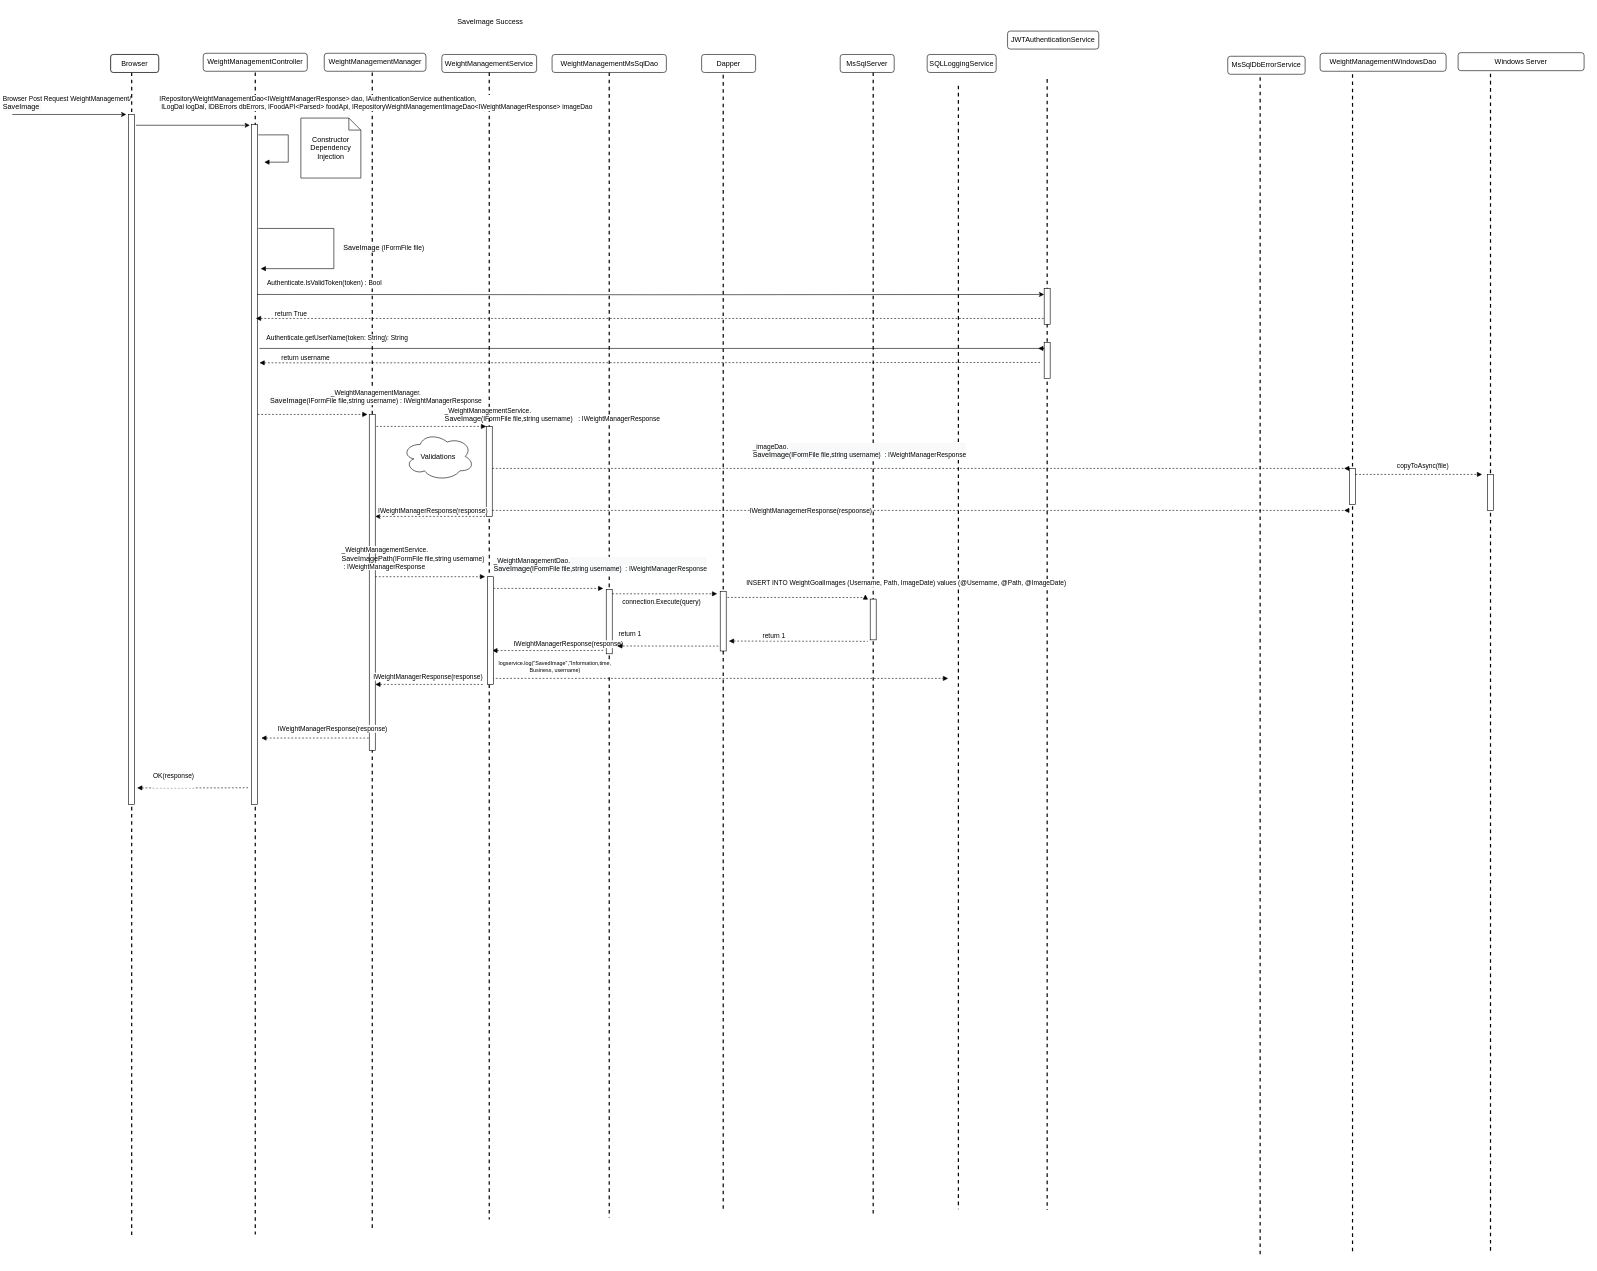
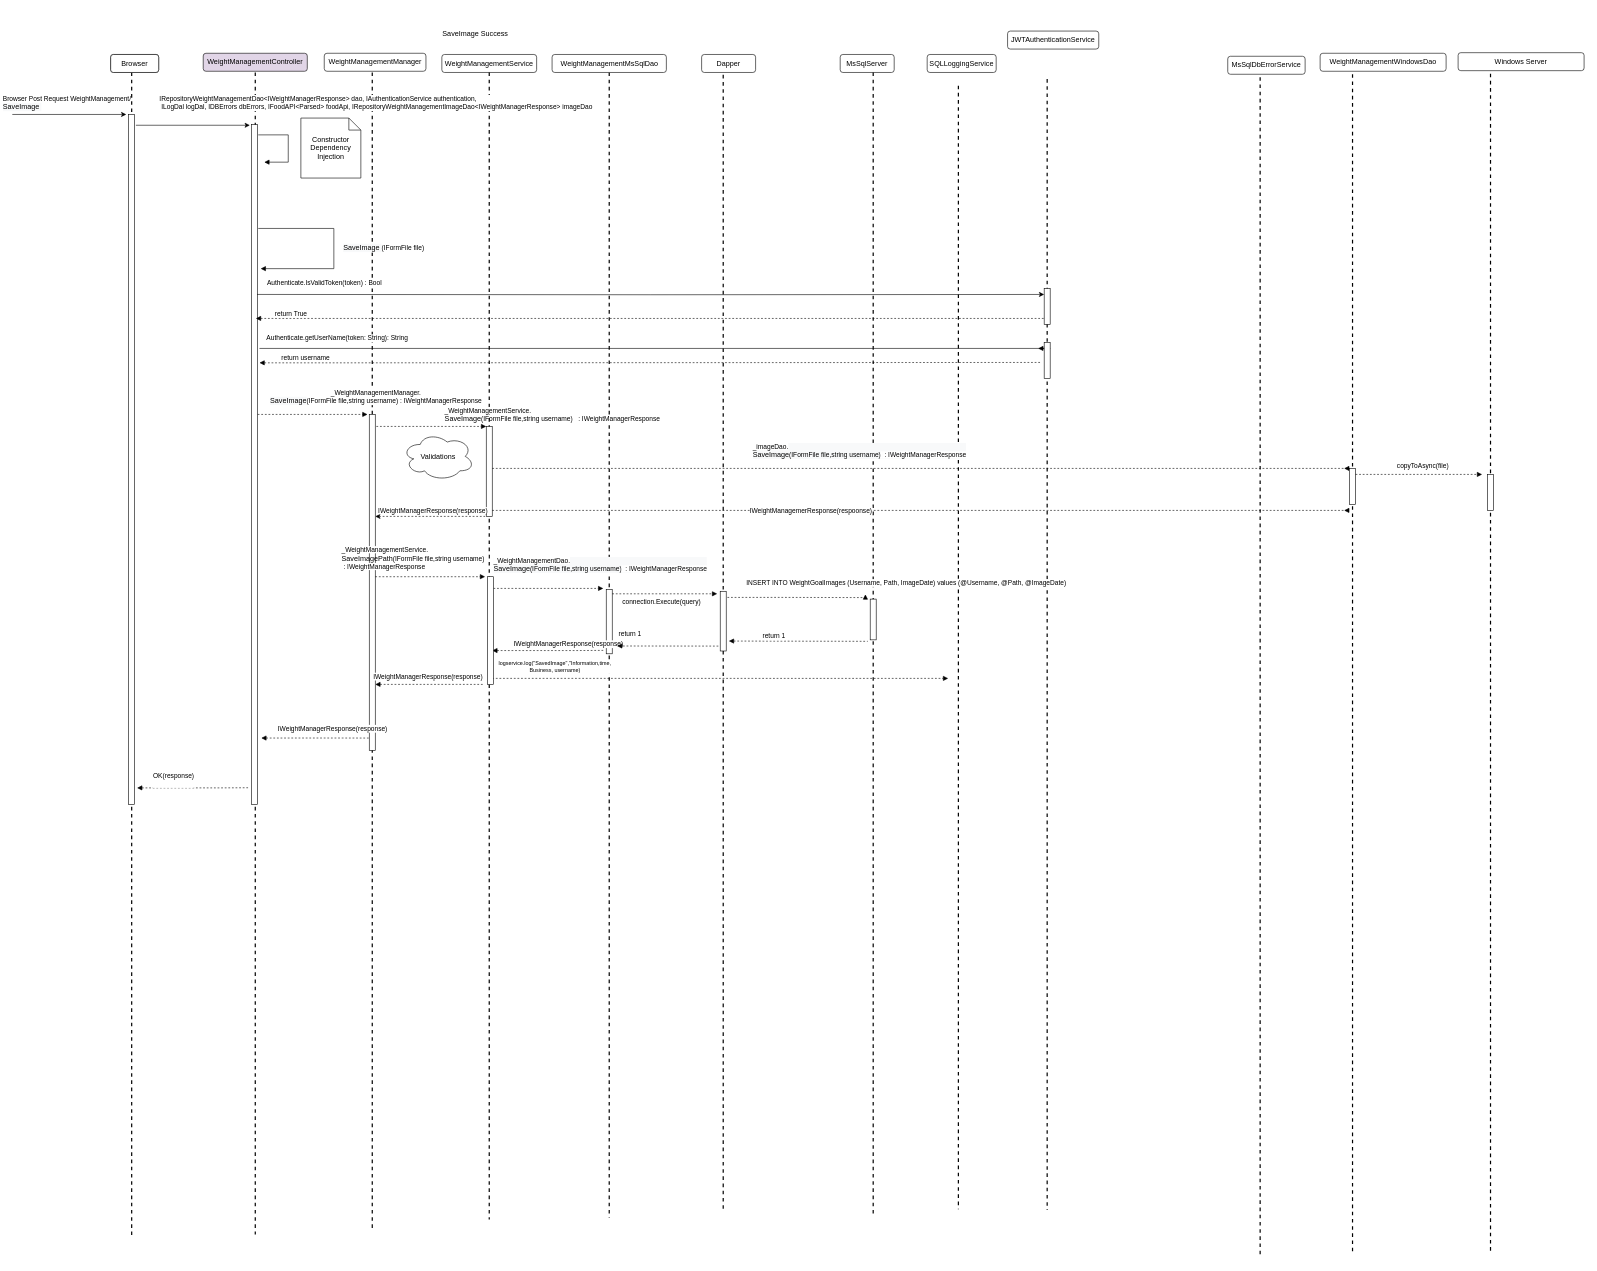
node "SaveImage Success": moved (491, 21) -> (476, 33)
node "WeightManagementController": fillcolor #ffffff -> #e1d5e7
